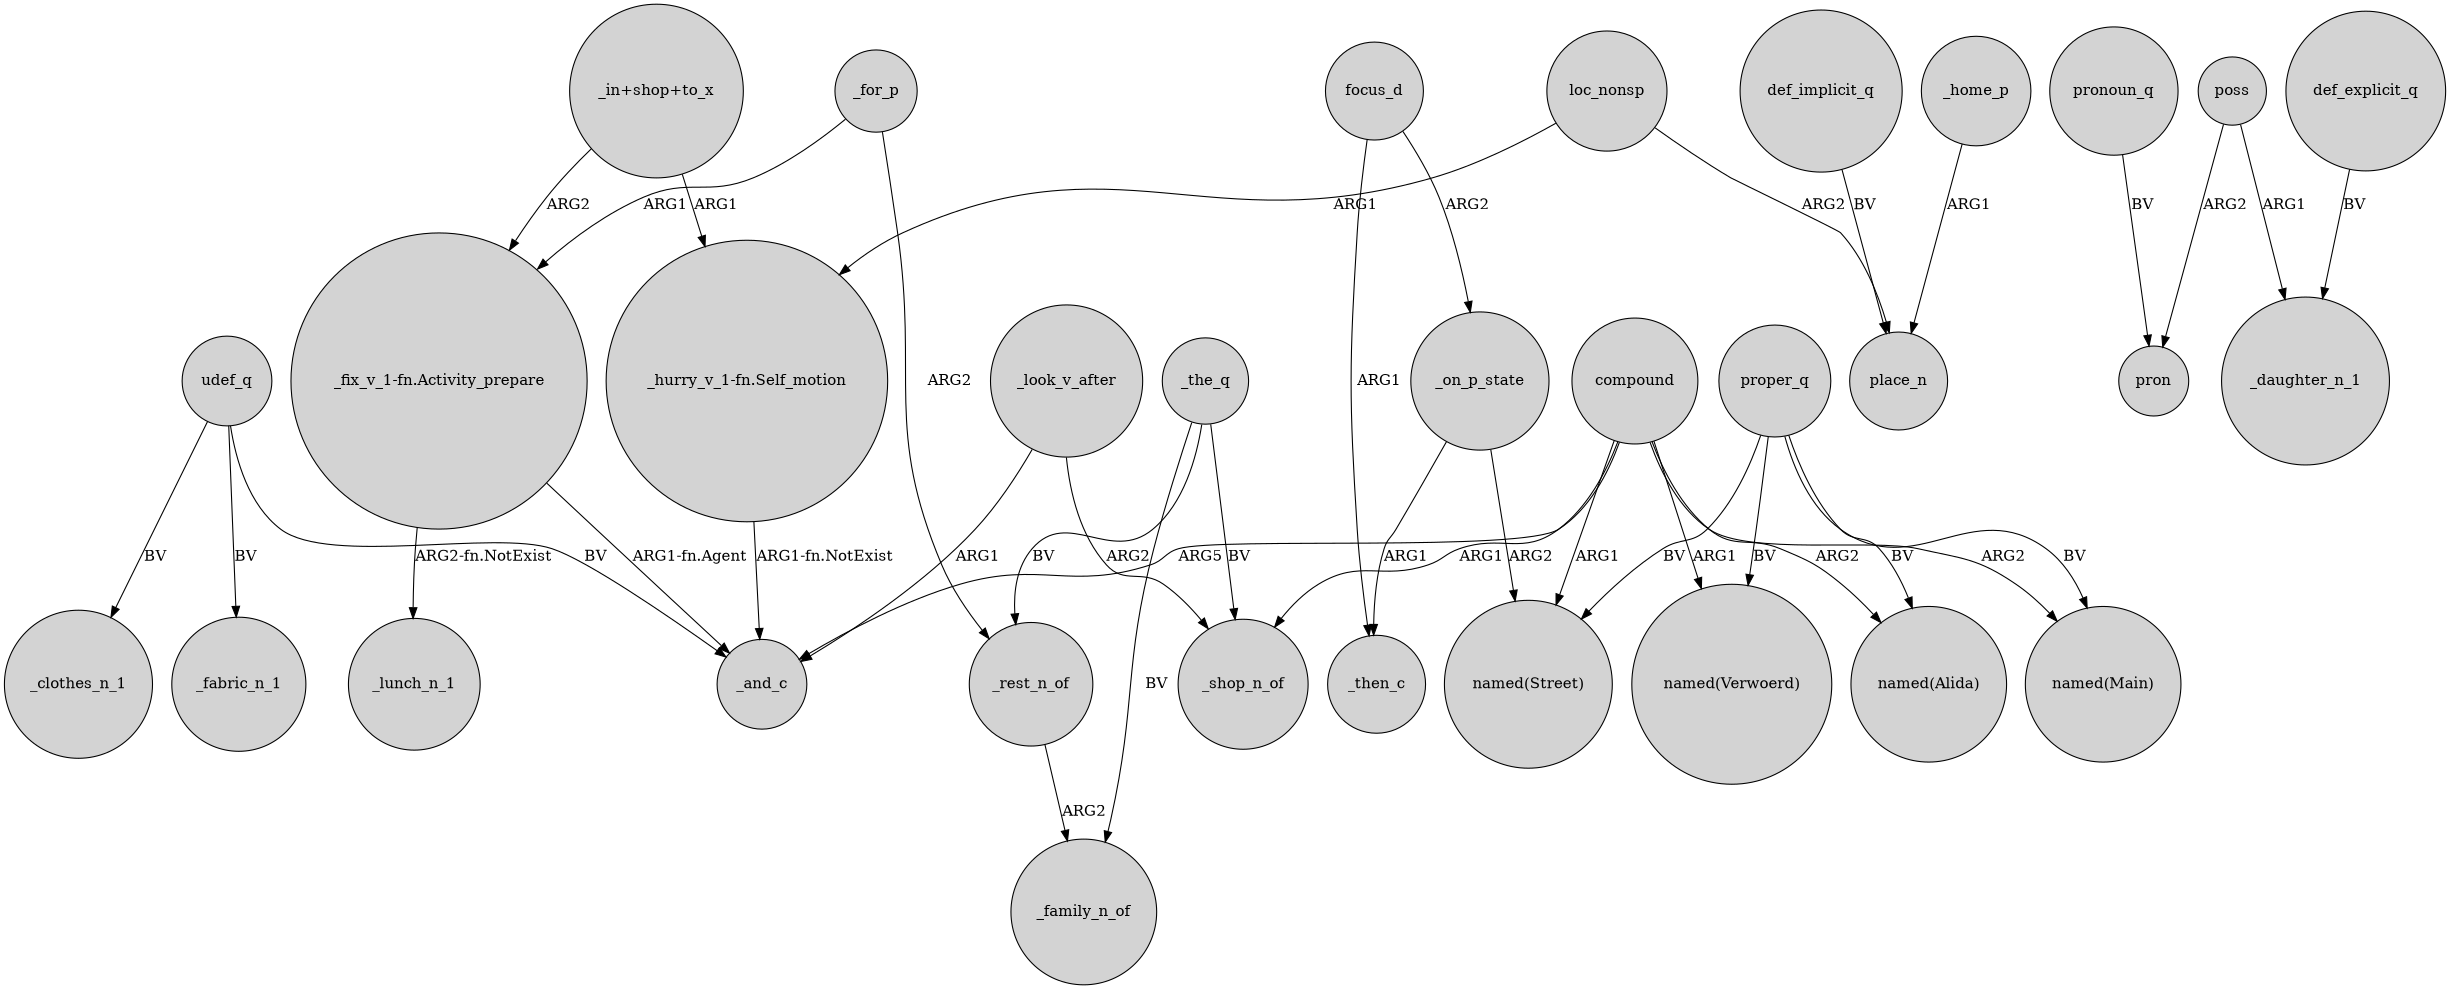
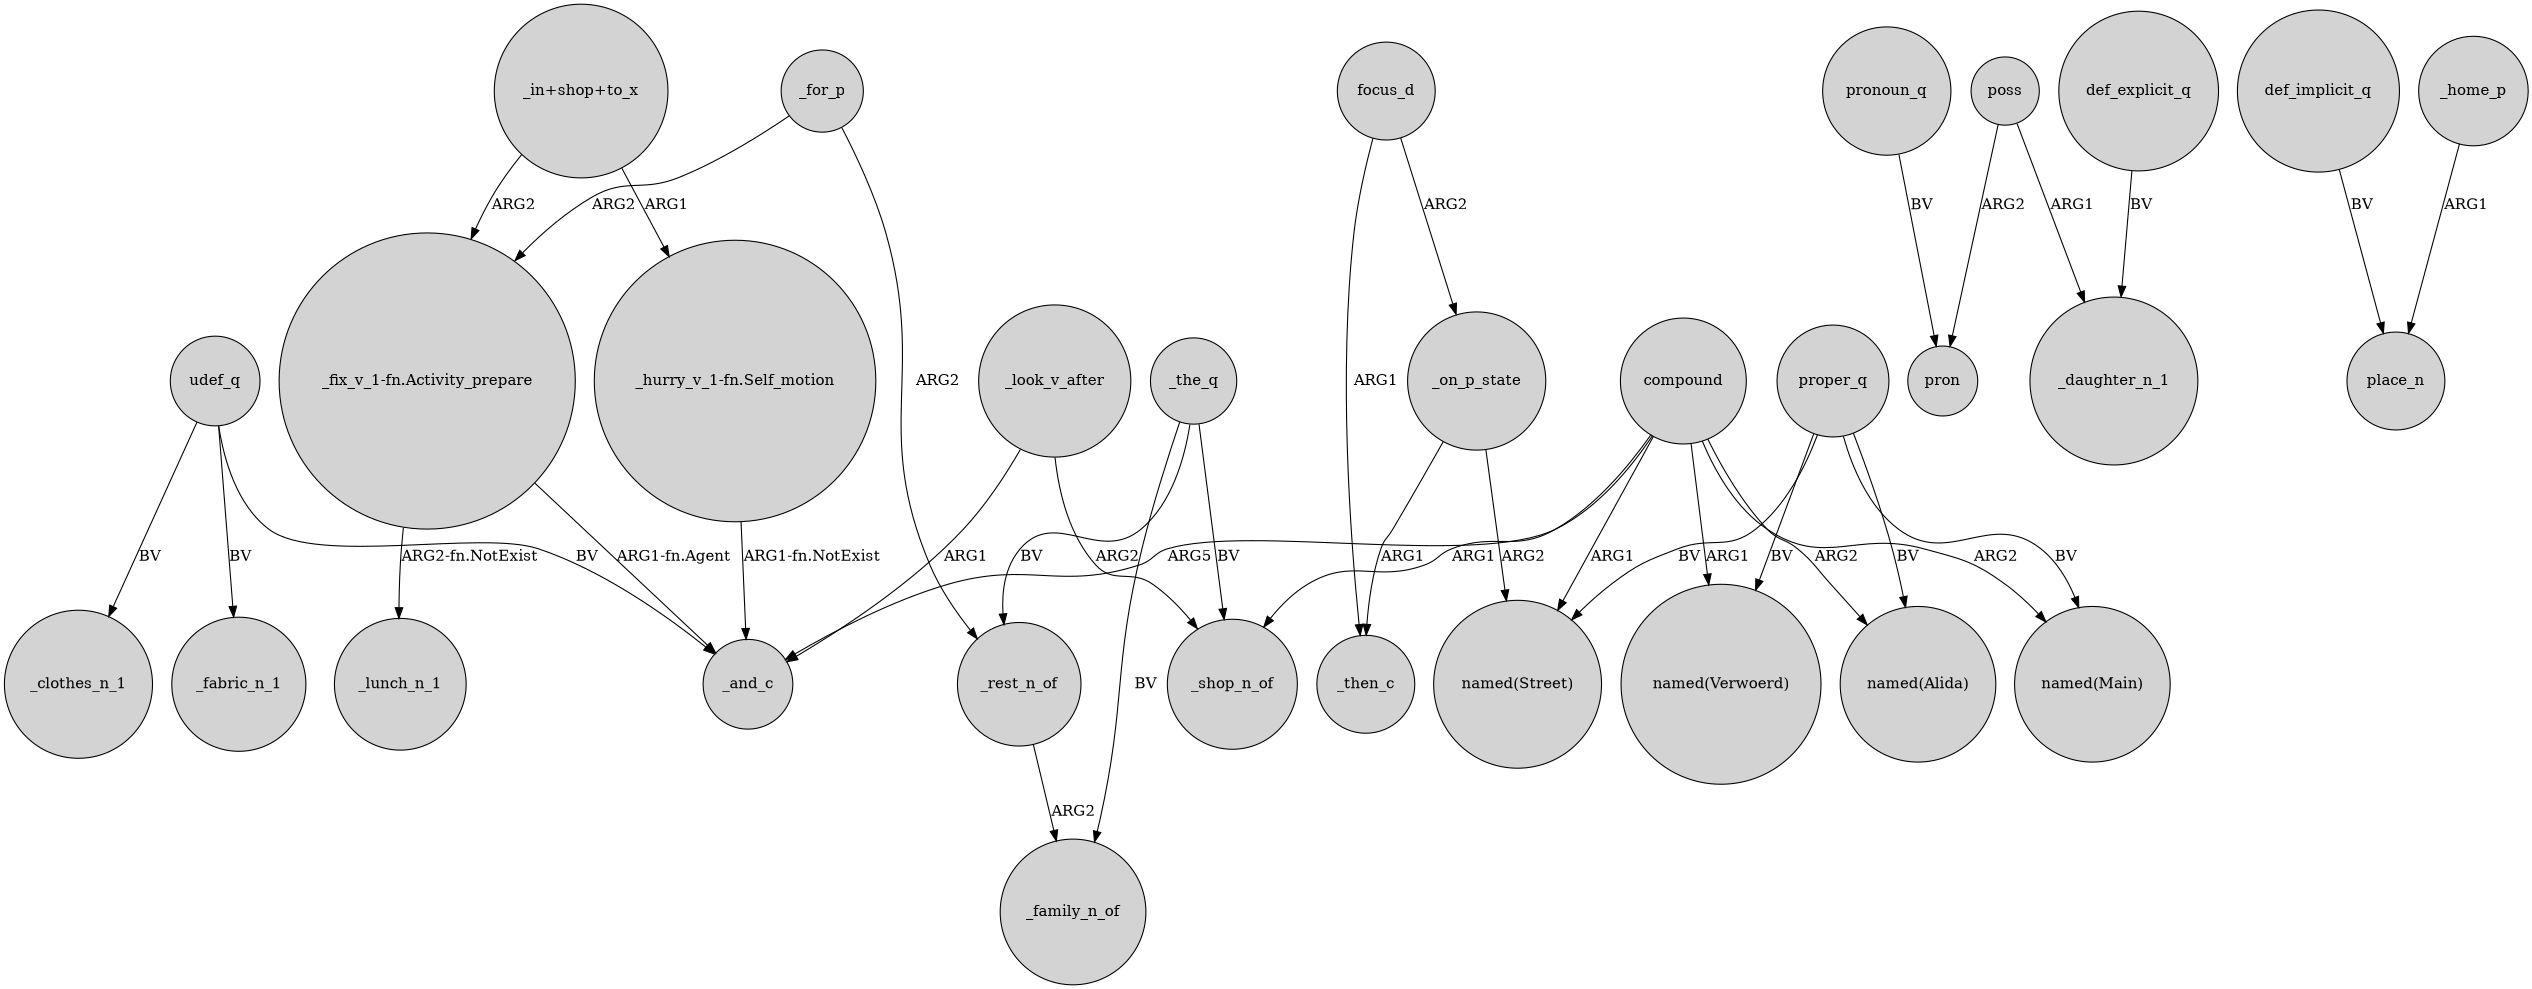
node "loc_nonsp": removed
edge "_for_p" -> "_fix_v_1-fn.Activity_prepare": label "ARG1" -> "ARG2"
